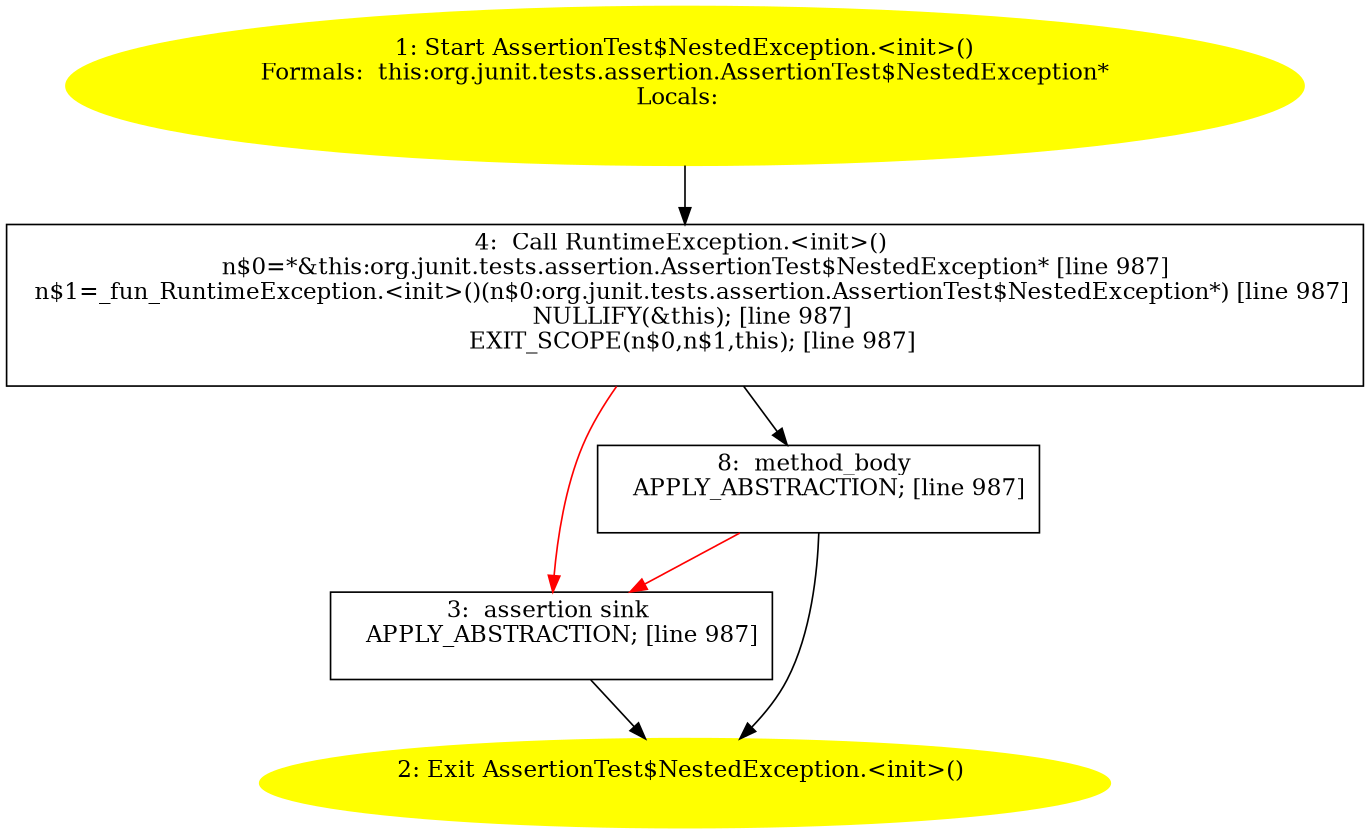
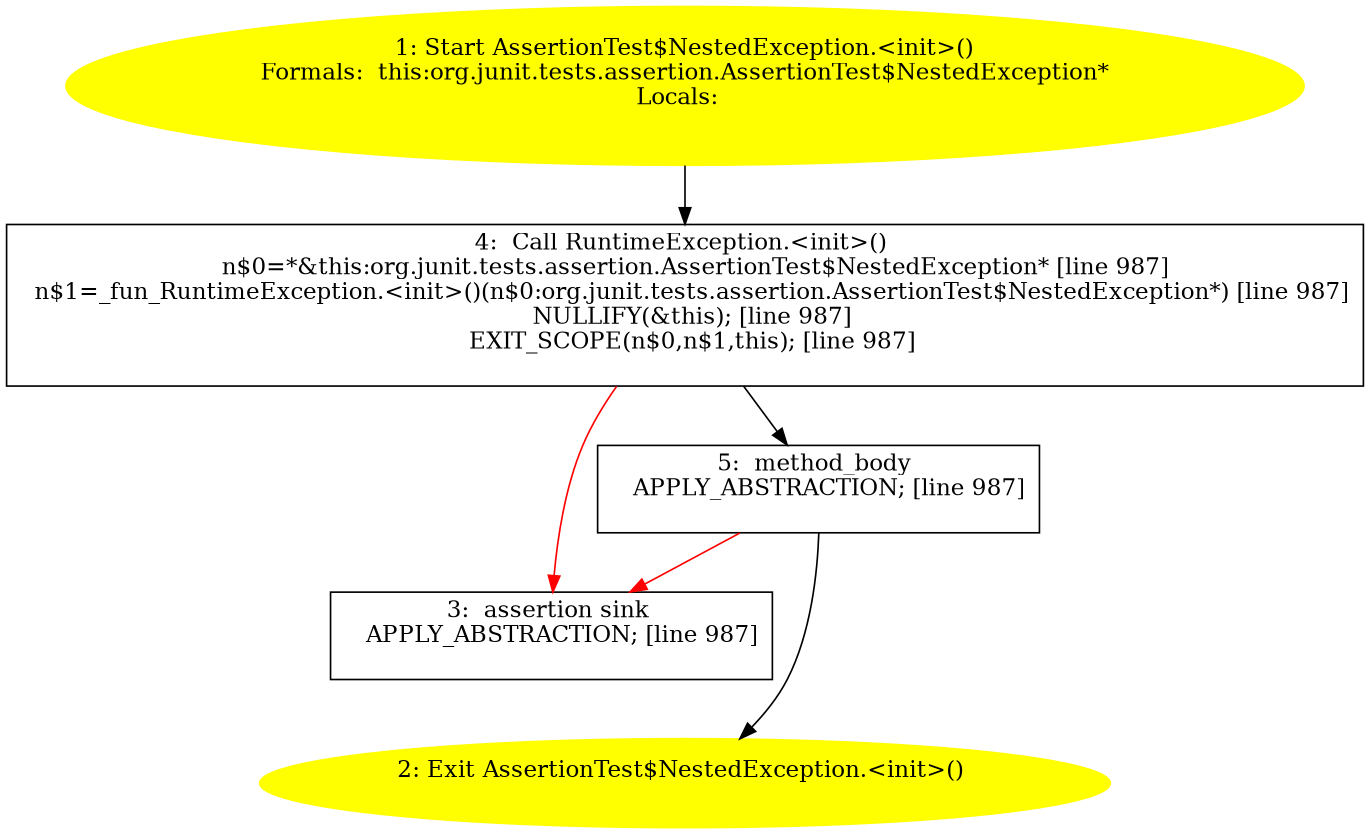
node "8:  method_body APPLY_ABSTRACTION; [line 987]": label "8:  method_body APPLY_ABSTRACTION; [line 987]" -> "5:  method_body APPLY_ABSTRACTION; [line 987]"
edge "3:  assertion sink APPLY_ABSTRACTION; [line 987]" -> "2: Exit AssertionTest$NestedException.<init>()": removed
